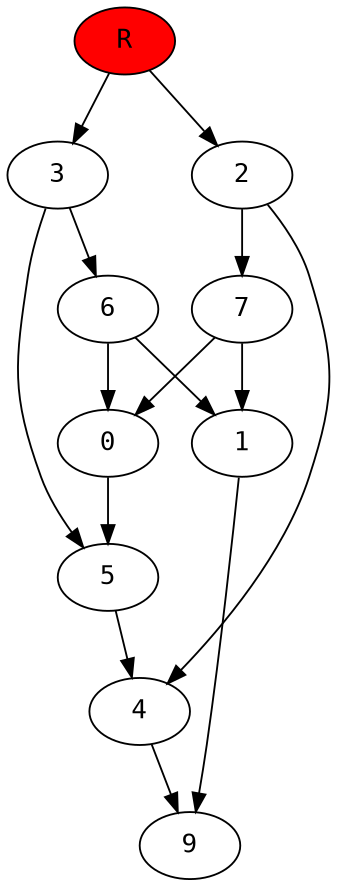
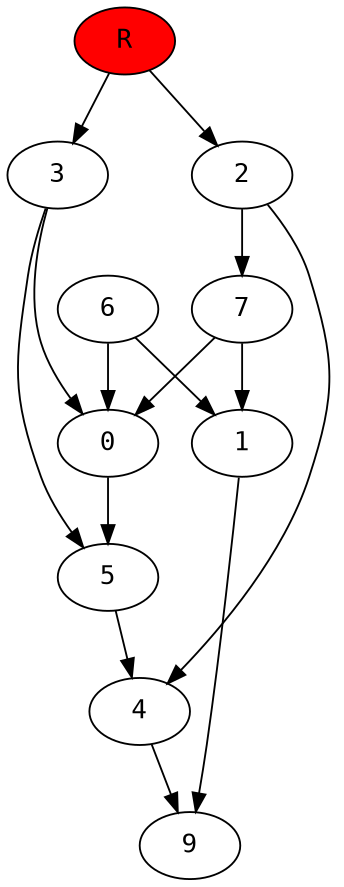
edge "3" -> "6": now "3" -> "0"
